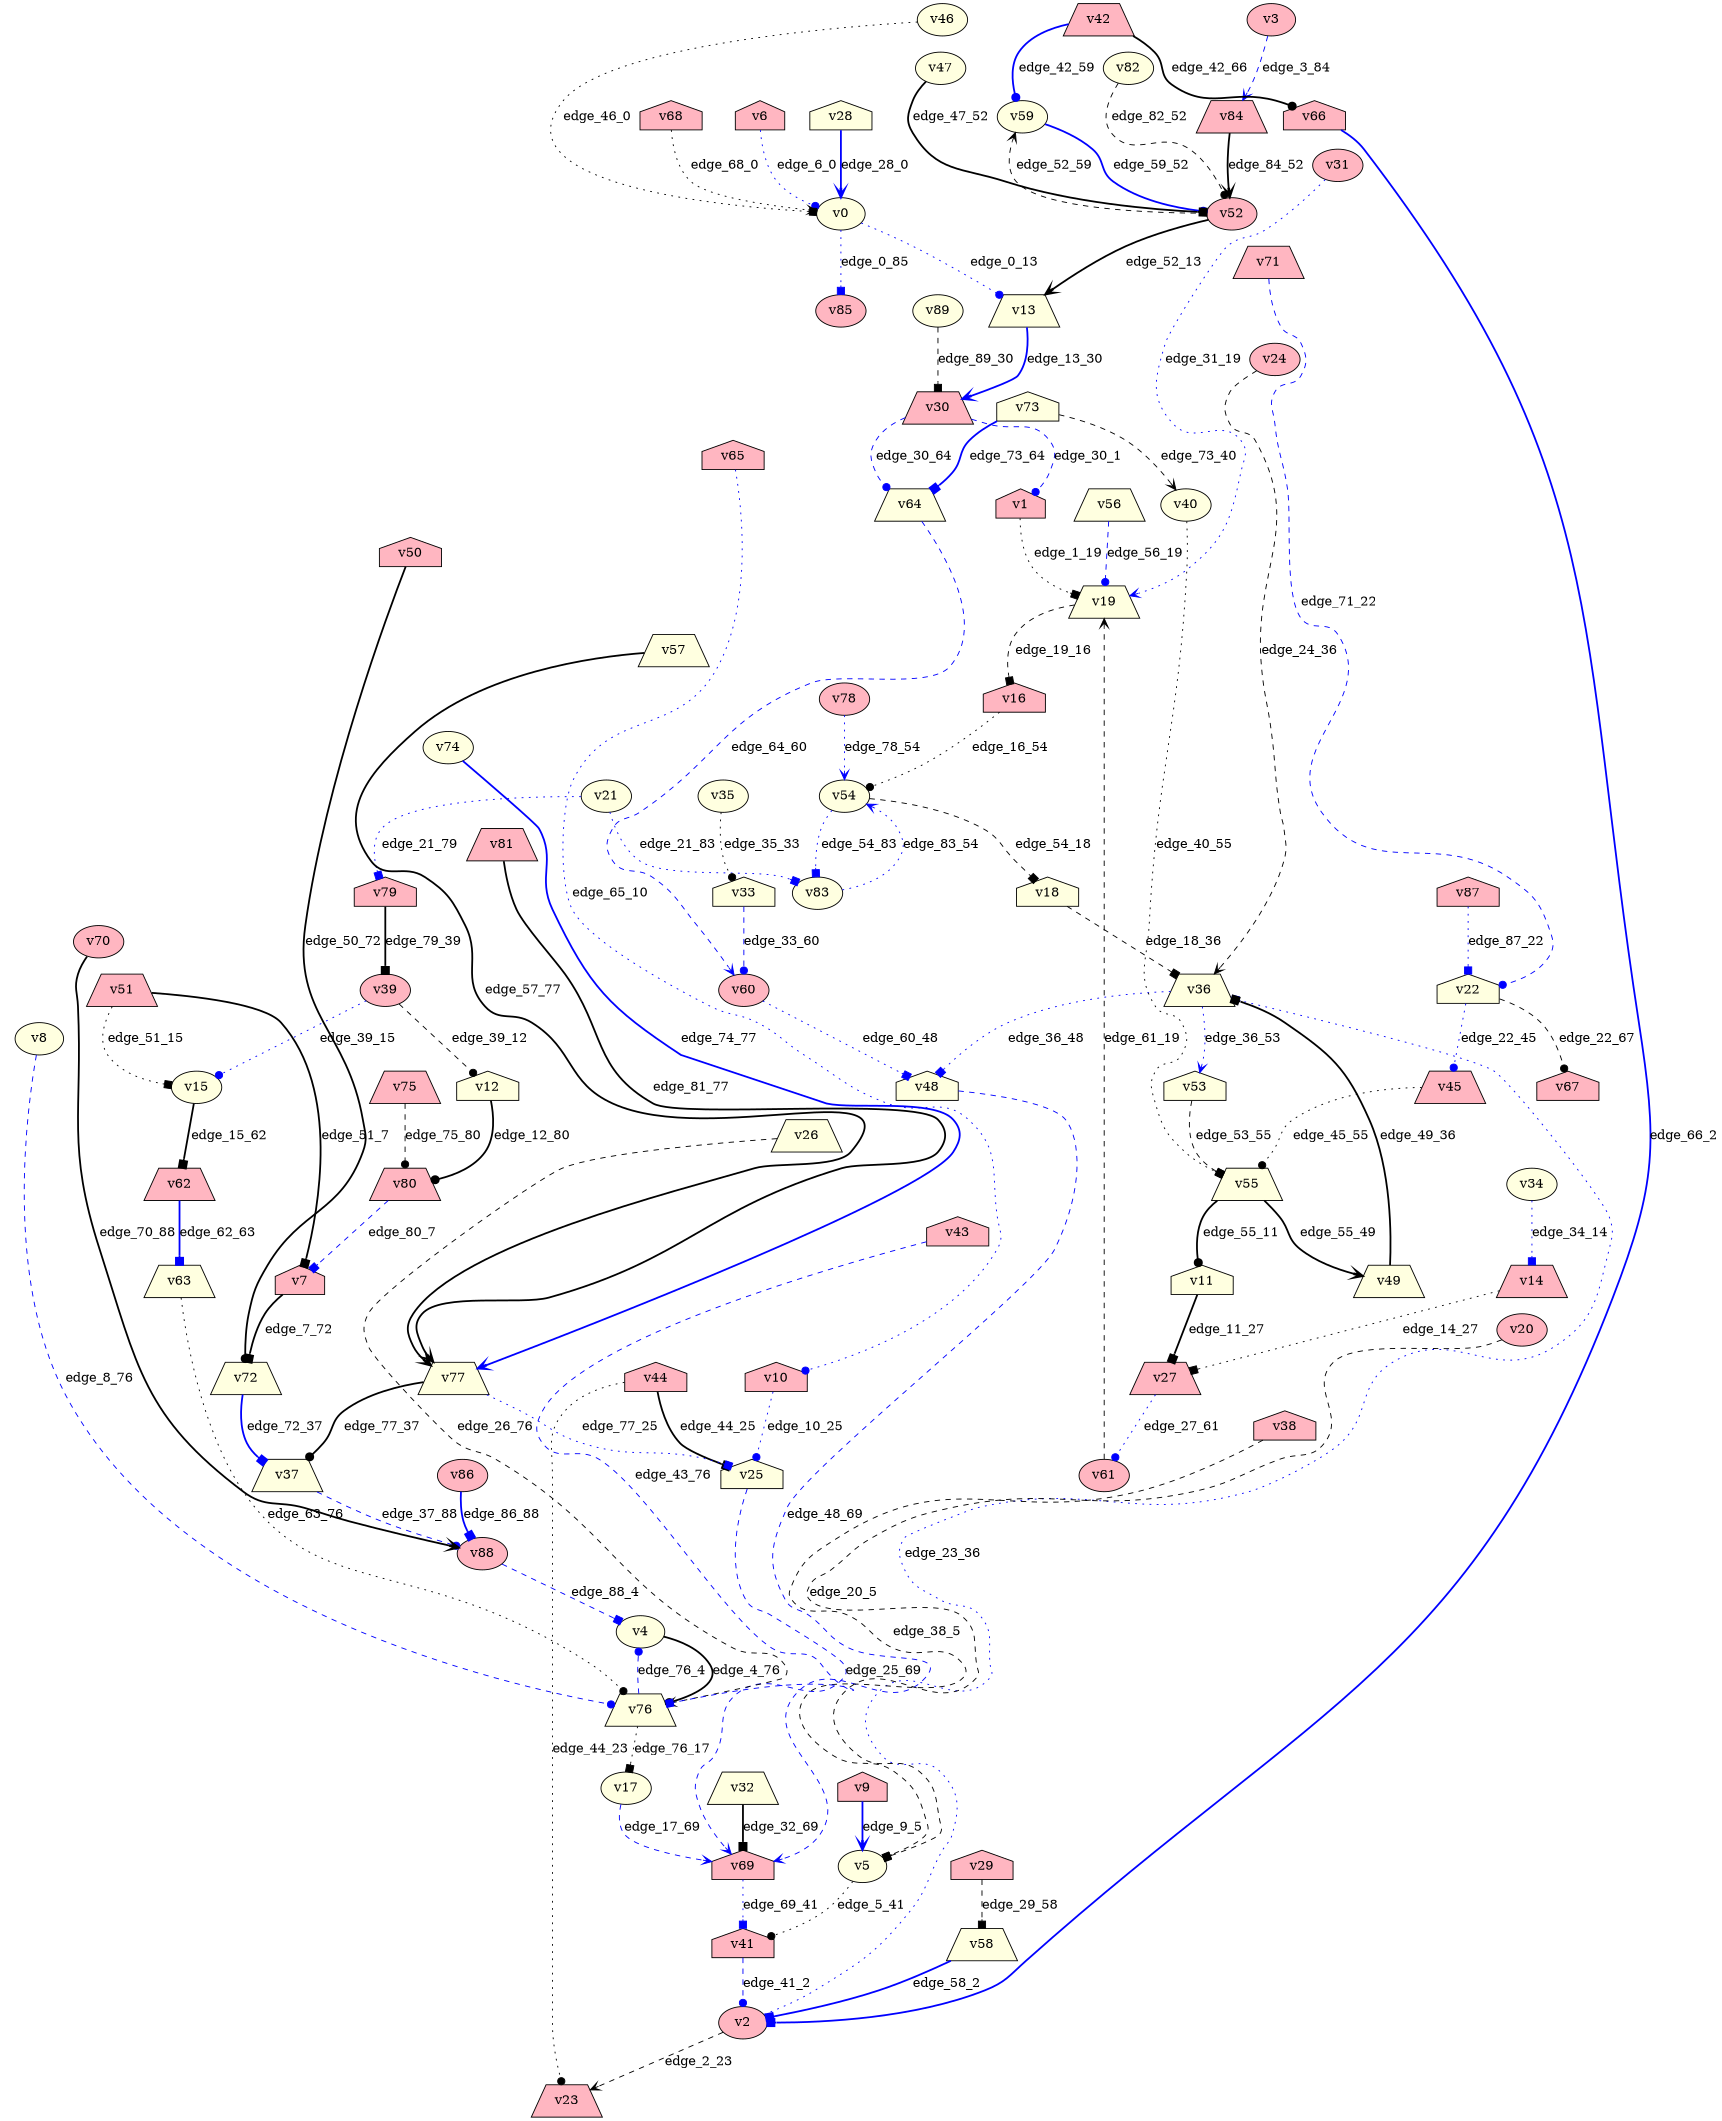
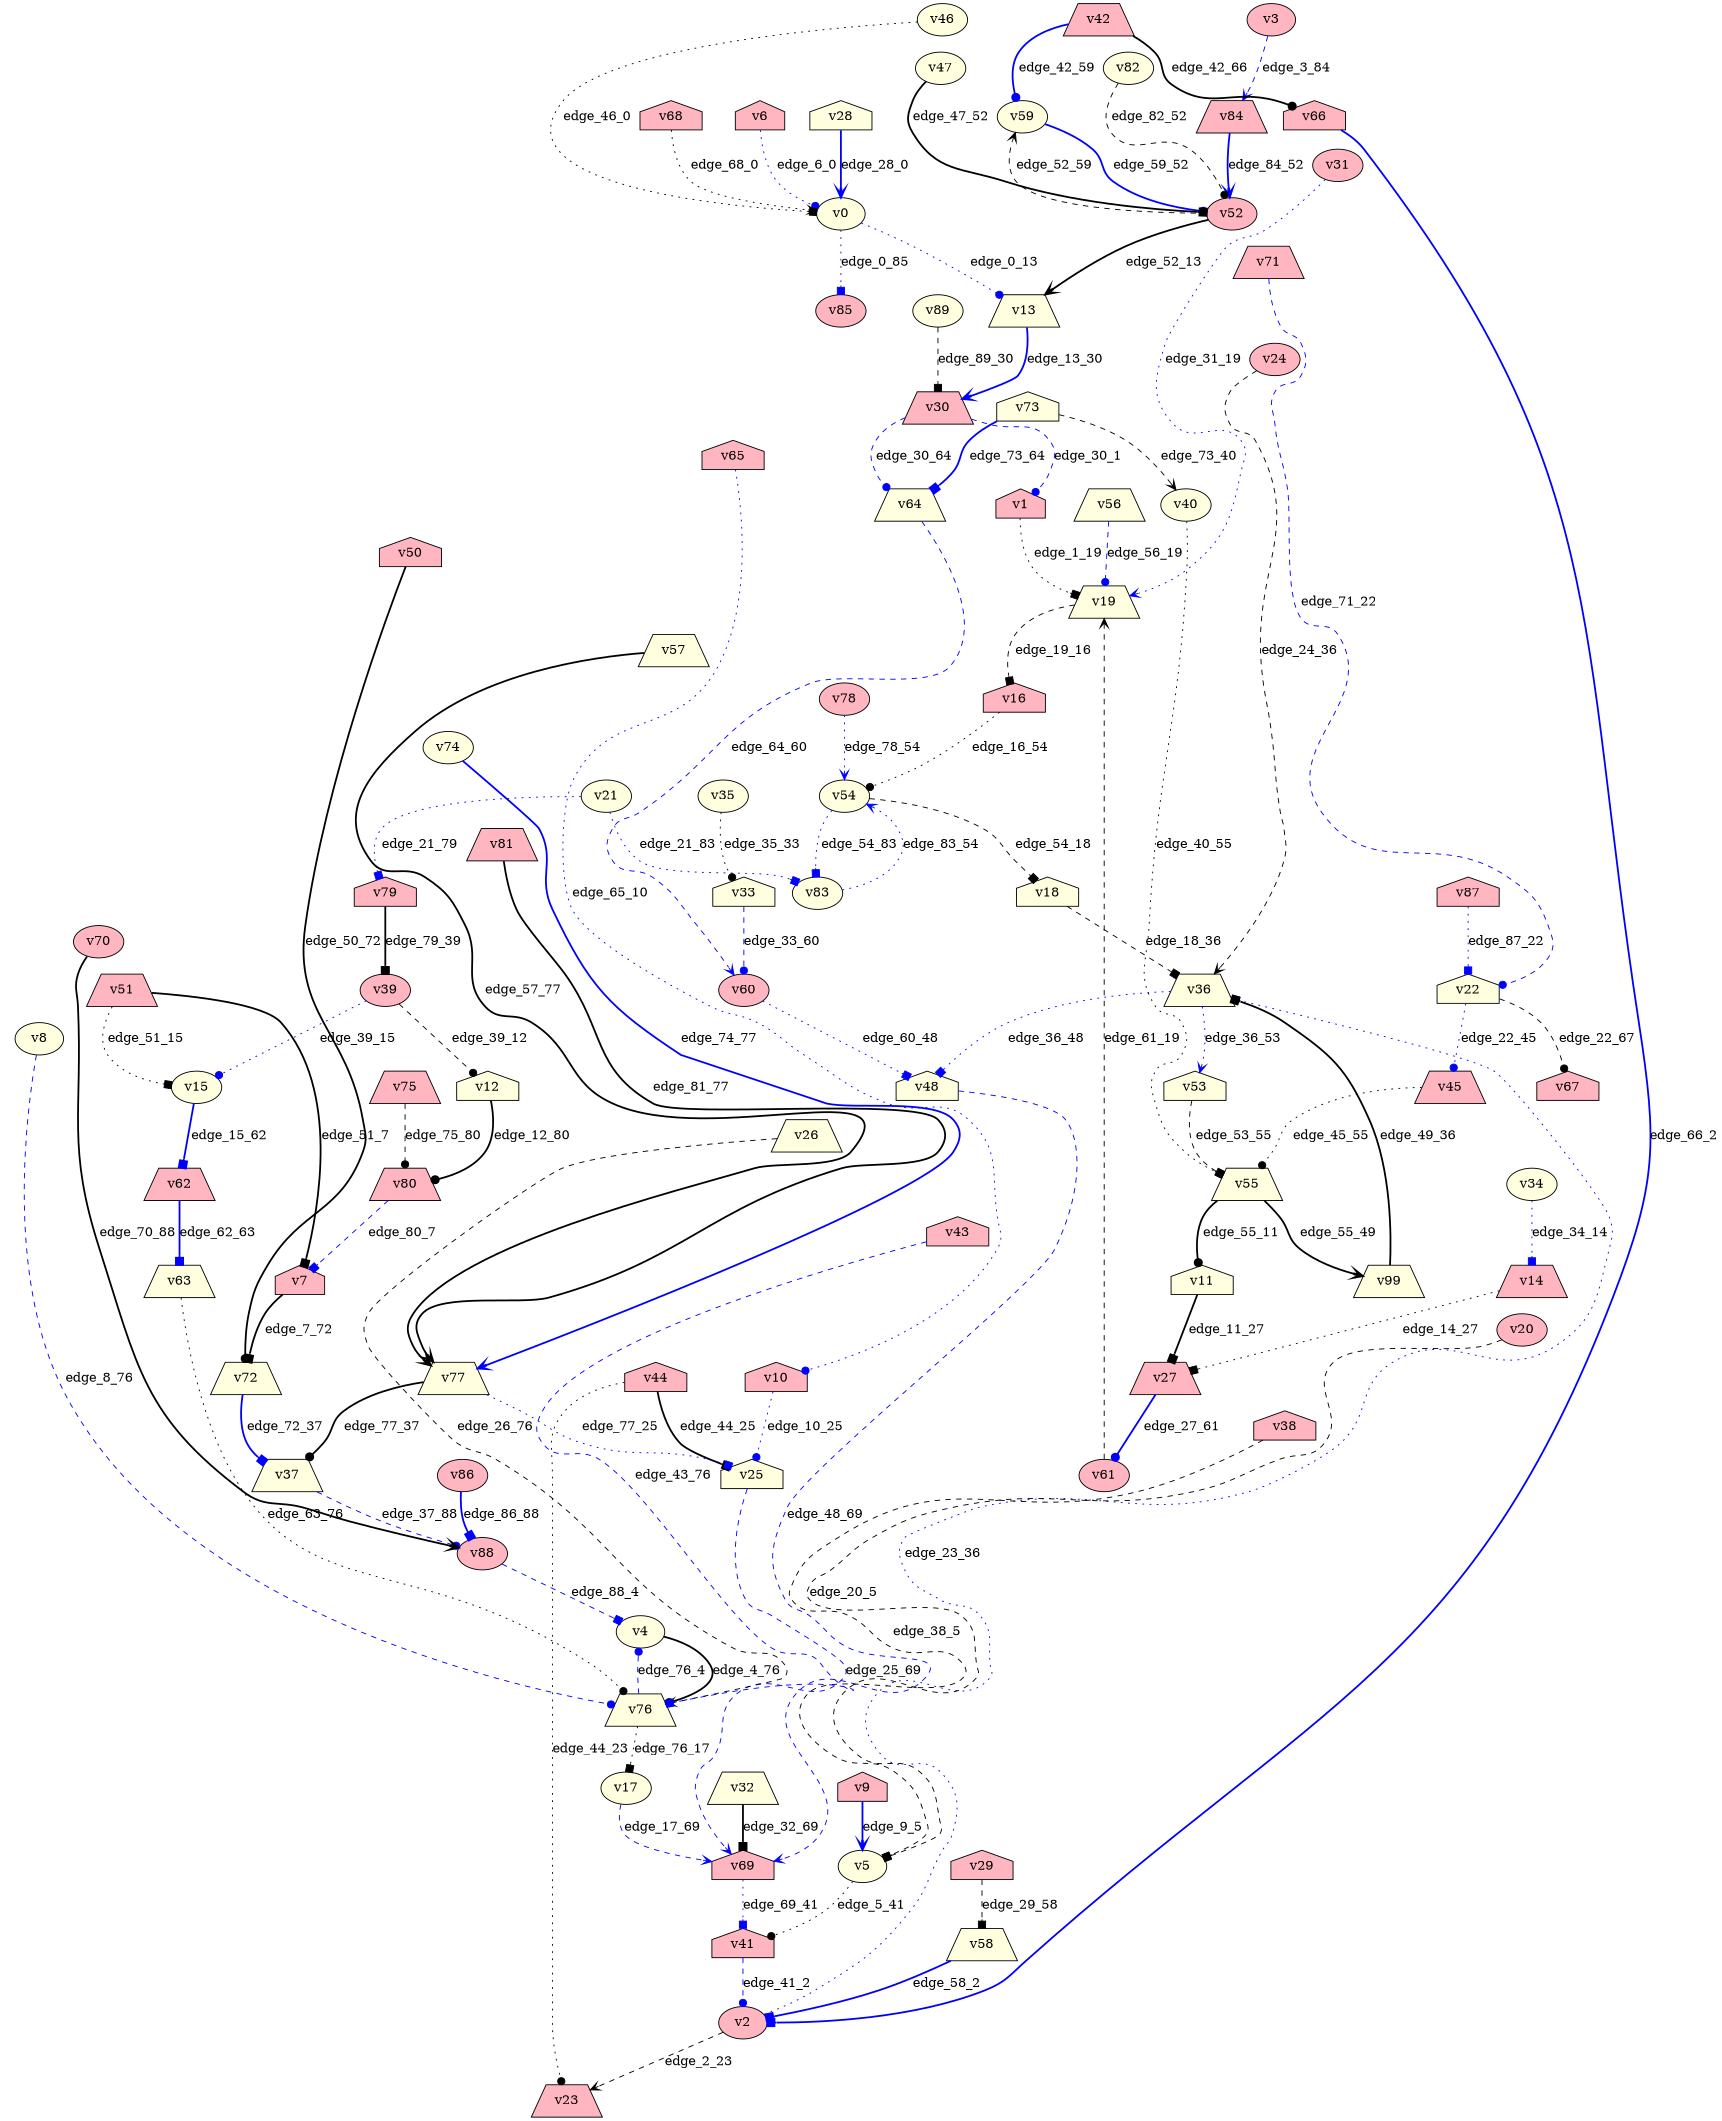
edge "v84" -> "v52": color black -> blue
edge "v15" -> "v62": color black -> blue
node "v49": label "v49" -> "v99"
edge "v27" -> "v61": style dotted -> bold
